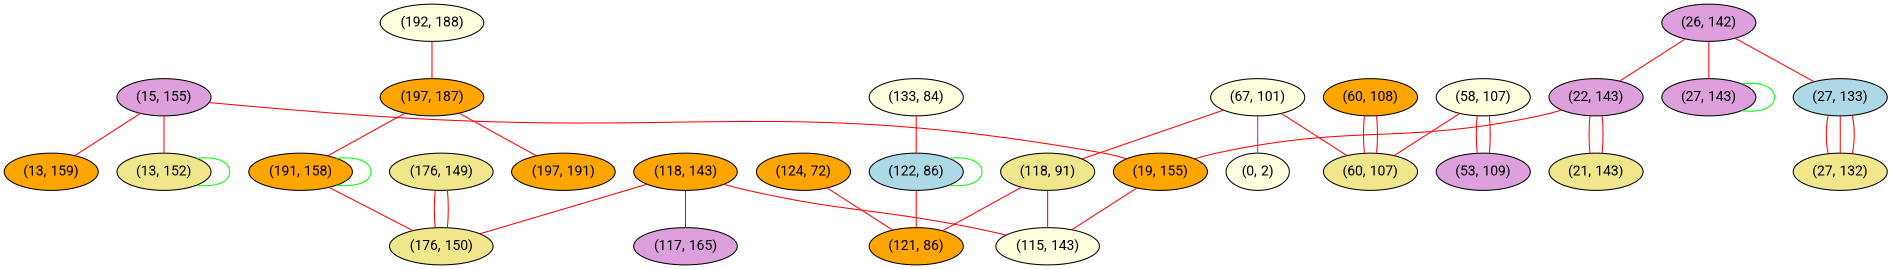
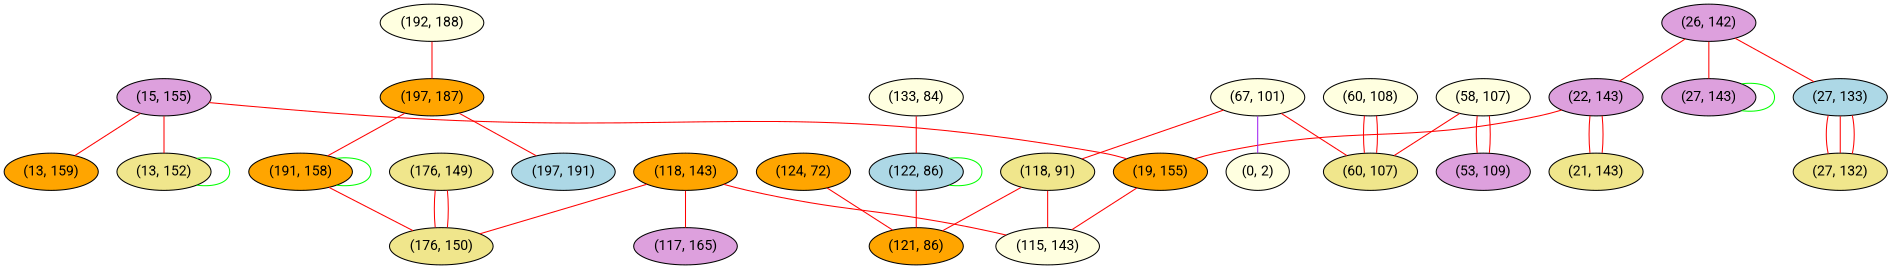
node "(60, 108)": fillcolor orange -> lightyellow
node "(197, 191)": fillcolor orange -> lightblue
